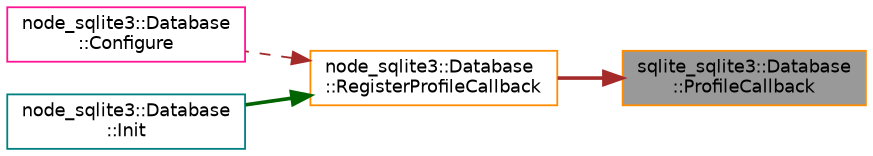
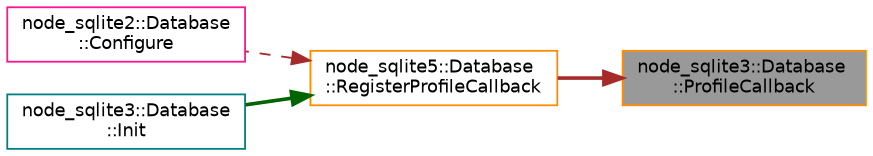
node "node_sqlite3::Database ::Configure": label "node_sqlite3::Database ::Configure" -> "node_sqlite2::Database ::Configure"
node "node_sqlite3::Database ::RegisterProfileCallback": label "node_sqlite3::Database ::RegisterProfileCallback" -> "node_sqlite5::Database ::RegisterProfileCallback"
node "sqlite_sqlite3::Database ::ProfileCallback": label "sqlite_sqlite3::Database ::ProfileCallback" -> "node_sqlite3::Database ::ProfileCallback"
